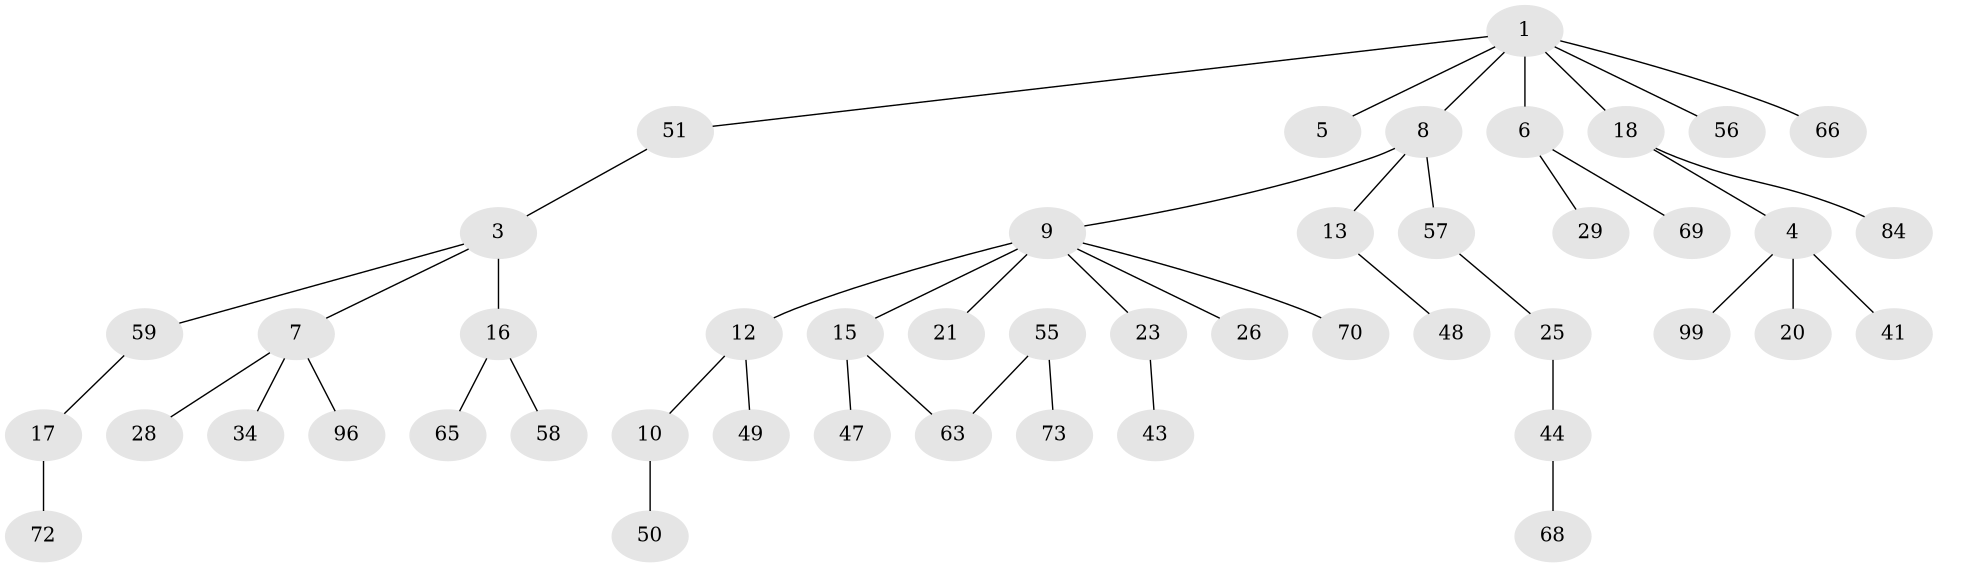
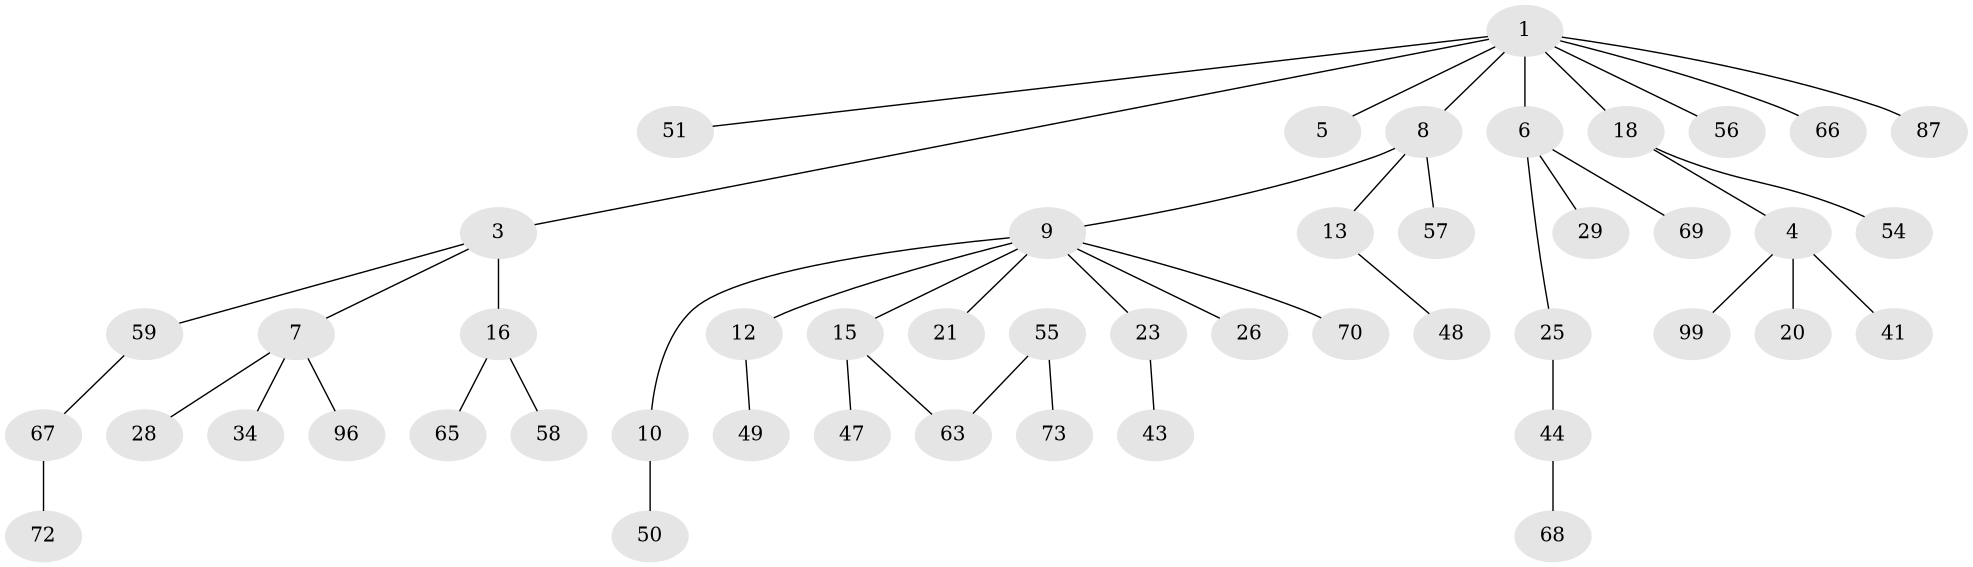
node "87": added
edge "51" -- "3": now "1" -- "3"
node "84": label "84" -> "54"
edge "57" -- "25": now "6" -- "25"
edge "12" -- "10": now "9" -- "10"
node "17": label "17" -> "67"
